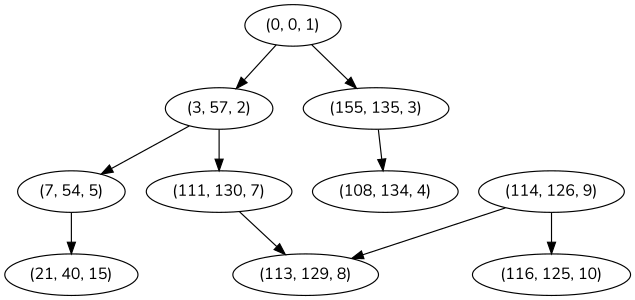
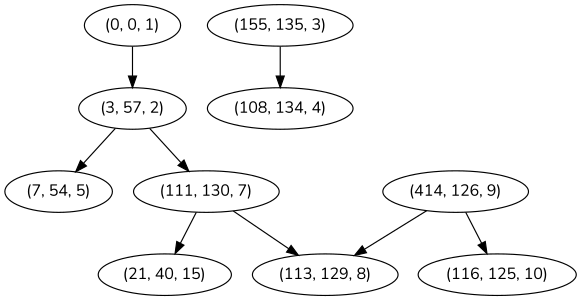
edge "(0, 0, 1)" -> "(155, 135, 3)": removed
node "(114, 126, 9)": label "(114, 126, 9)" -> "(414, 126, 9)"
edge "(7, 54, 5)" -> "(21, 40, 15)": now "(111, 130, 7)" -> "(21, 40, 15)"
